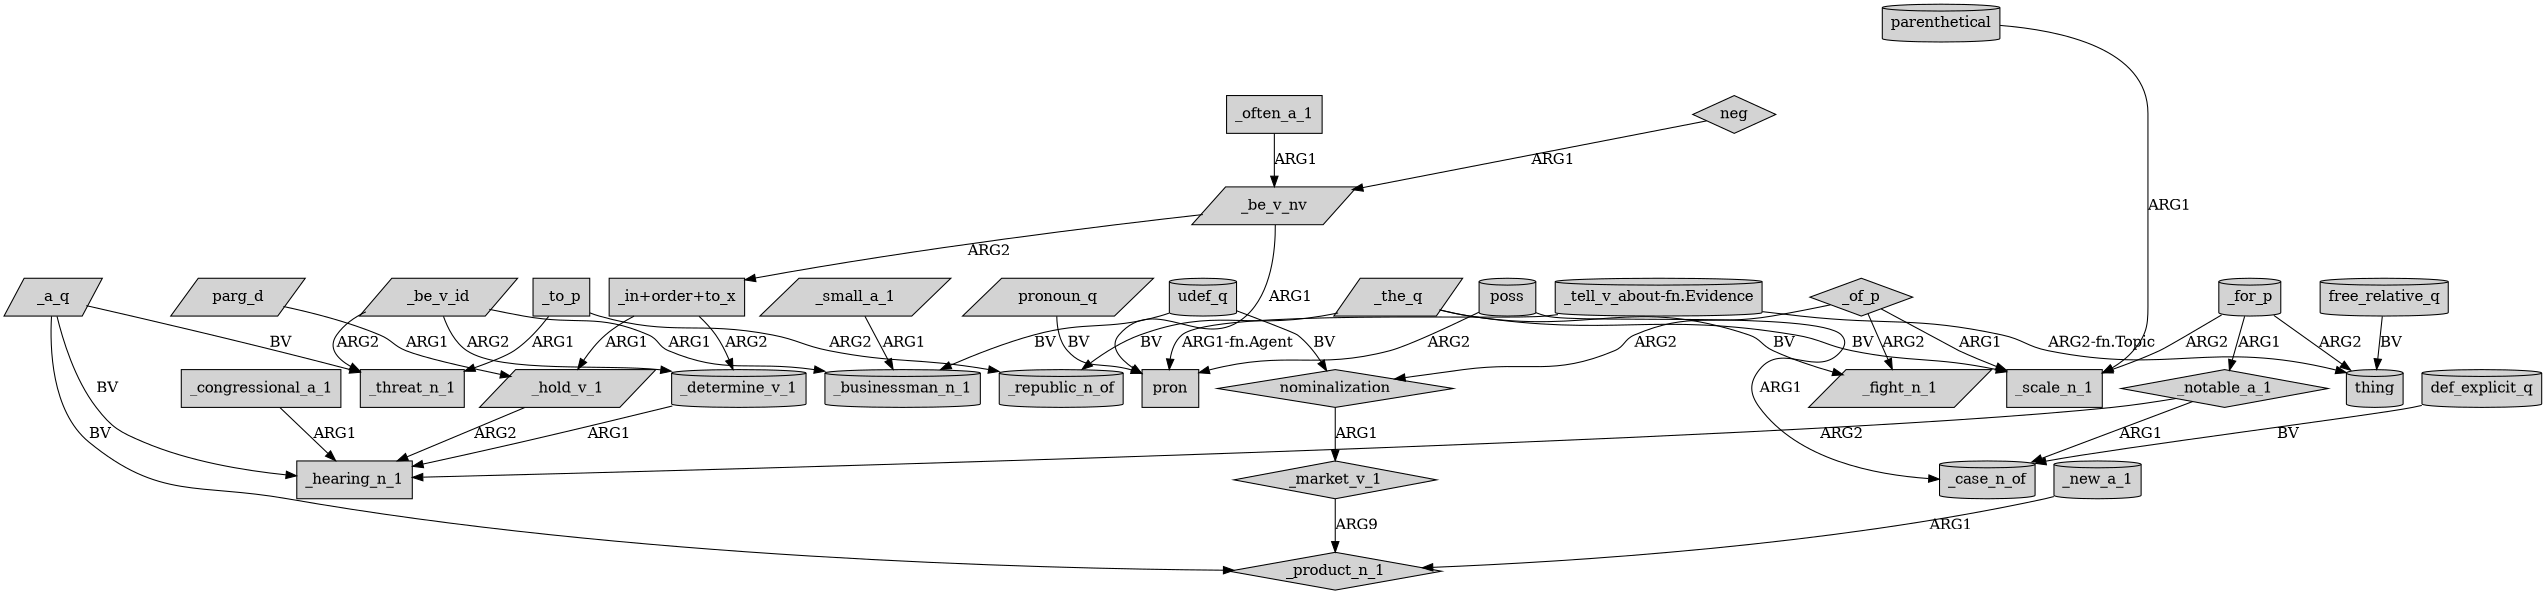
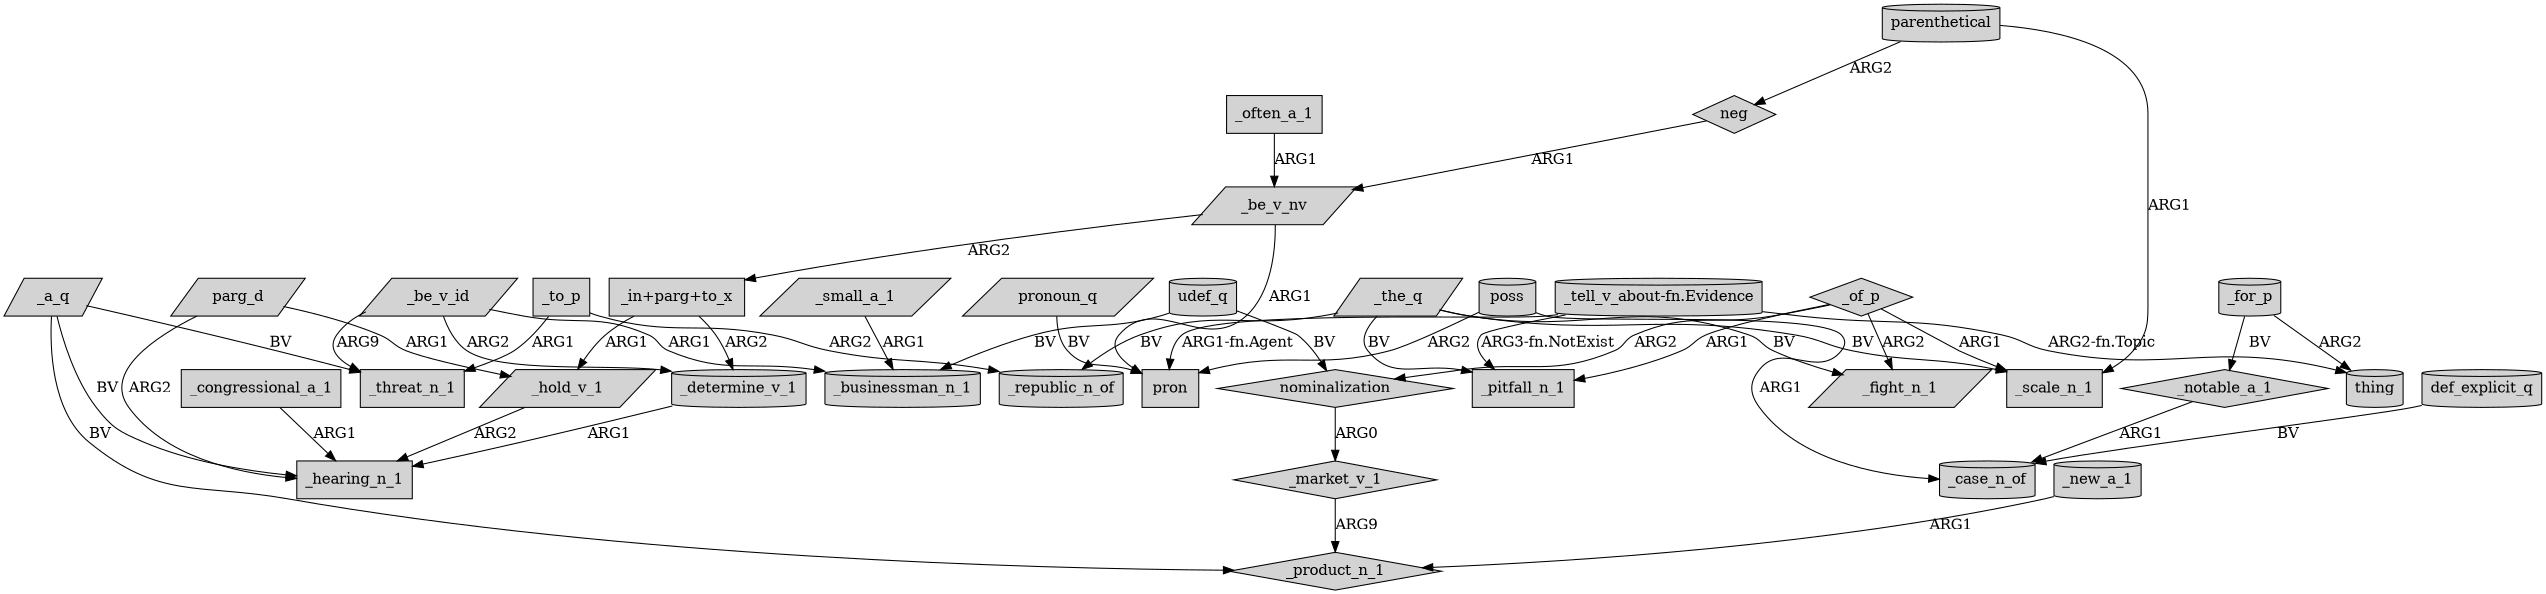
edge "parenthetical" -> "neg": added, label "ARG2"
node "_in+order+to_x": label "_in+order+to_x" -> "_in+parg+to_x"
node "free_relative_q": removed
edge "_be_v_id" -> "_threat_n_1": label "ARG2" -> "ARG9"
edge "_for_p" -> "_notable_a_1": label "ARG1" -> "BV"
edge "_for_p" -> "_scale_n_1": removed, label "ARG2"
node "_pitfall_n_1": added
edge "nominalization" -> "_market_v_1": label "ARG1" -> "ARG0"
edge "_notable_a_1" -> "_hearing_n_1": now "parg_d" -> "_hearing_n_1"
